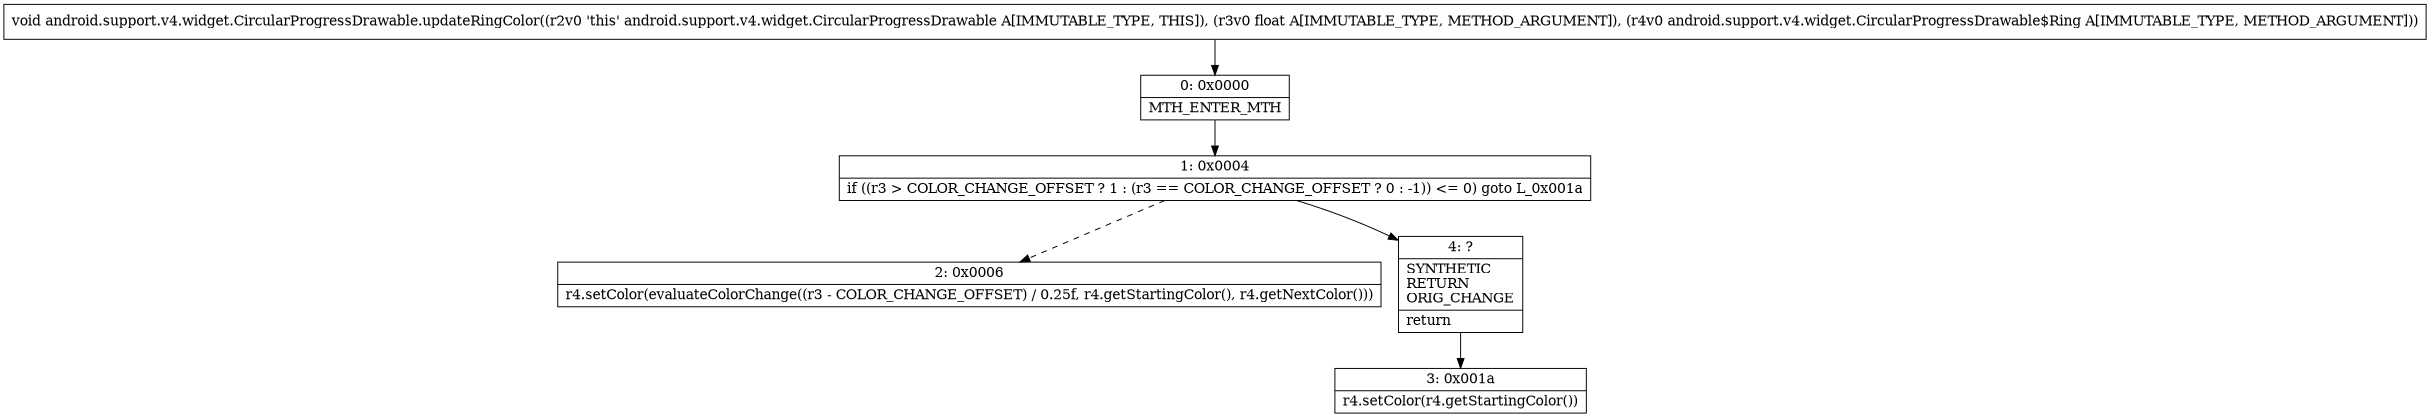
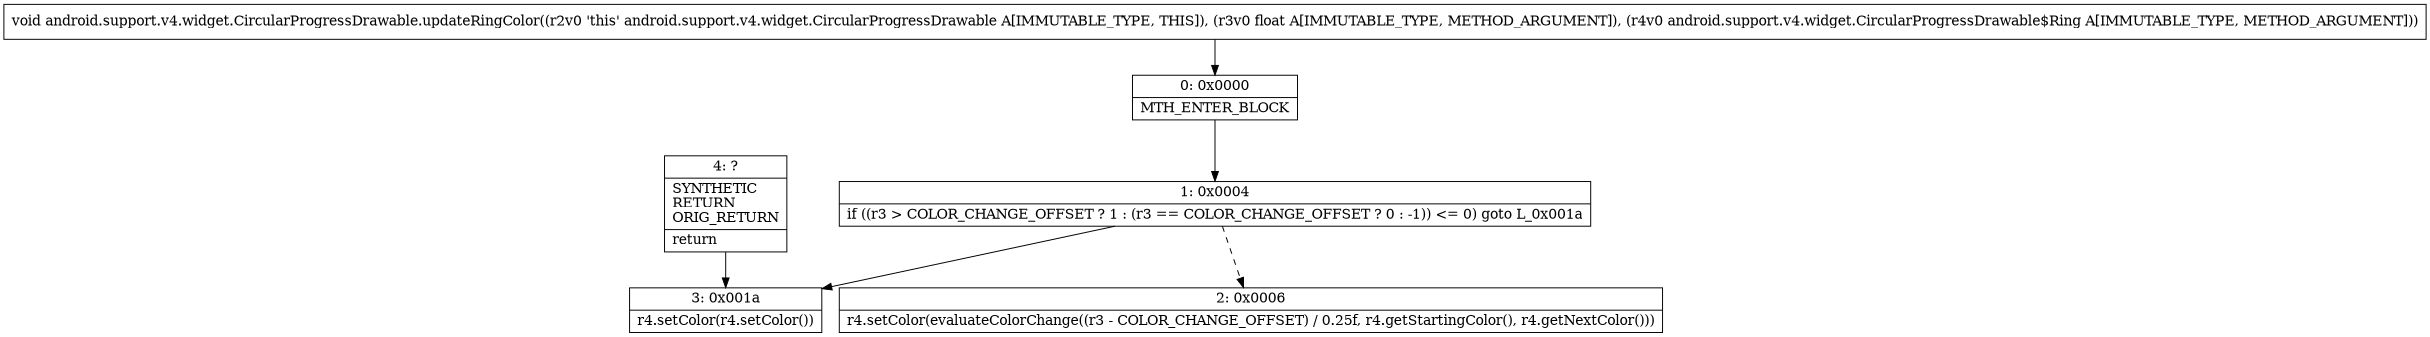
node "0: 0x0000": text "MTH_ENTER_MTH" -> "MTH_ENTER_BLOCK"
edge "1: 0x0004" -> "4: ?": now "1: 0x0004" -> "3: 0x001a"
node "4: ?": text "ORIG_CHANGE" -> "ORIG_RETURN"
node "3: 0x001a": text "r4.setColor(r4.getStartingColor())" -> "r4.setColor(r4.setColor())"
